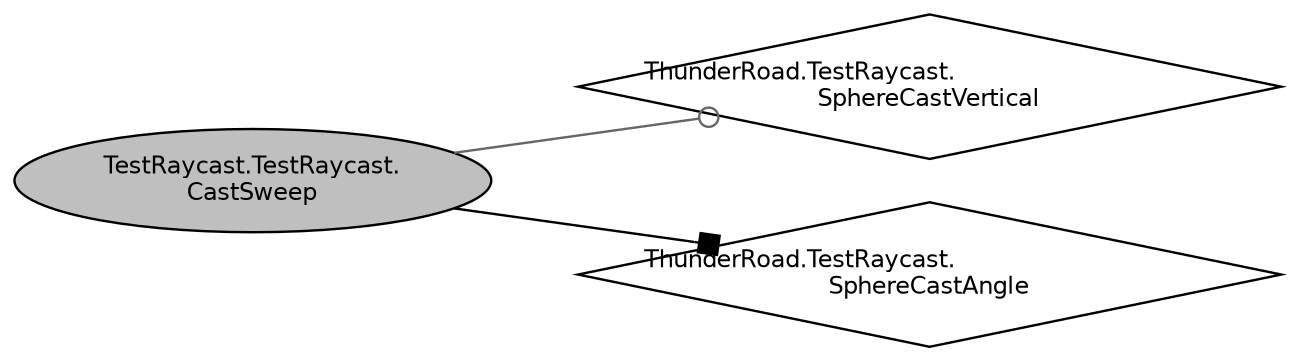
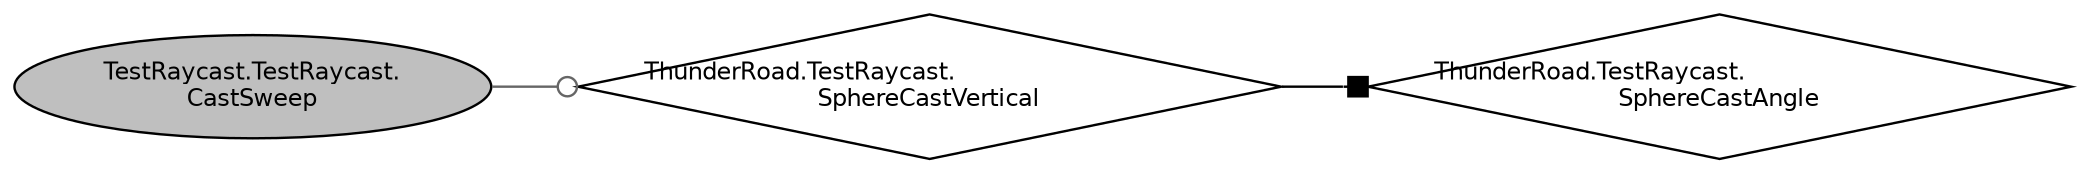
edge "TestRaycast.TestRaycast. CastSweep" -> "ThunderRoad.TestRaycast. SphereCastAngle": now "ThunderRoad.TestRaycast. SphereCastVertical" -> "ThunderRoad.TestRaycast. SphereCastAngle"
